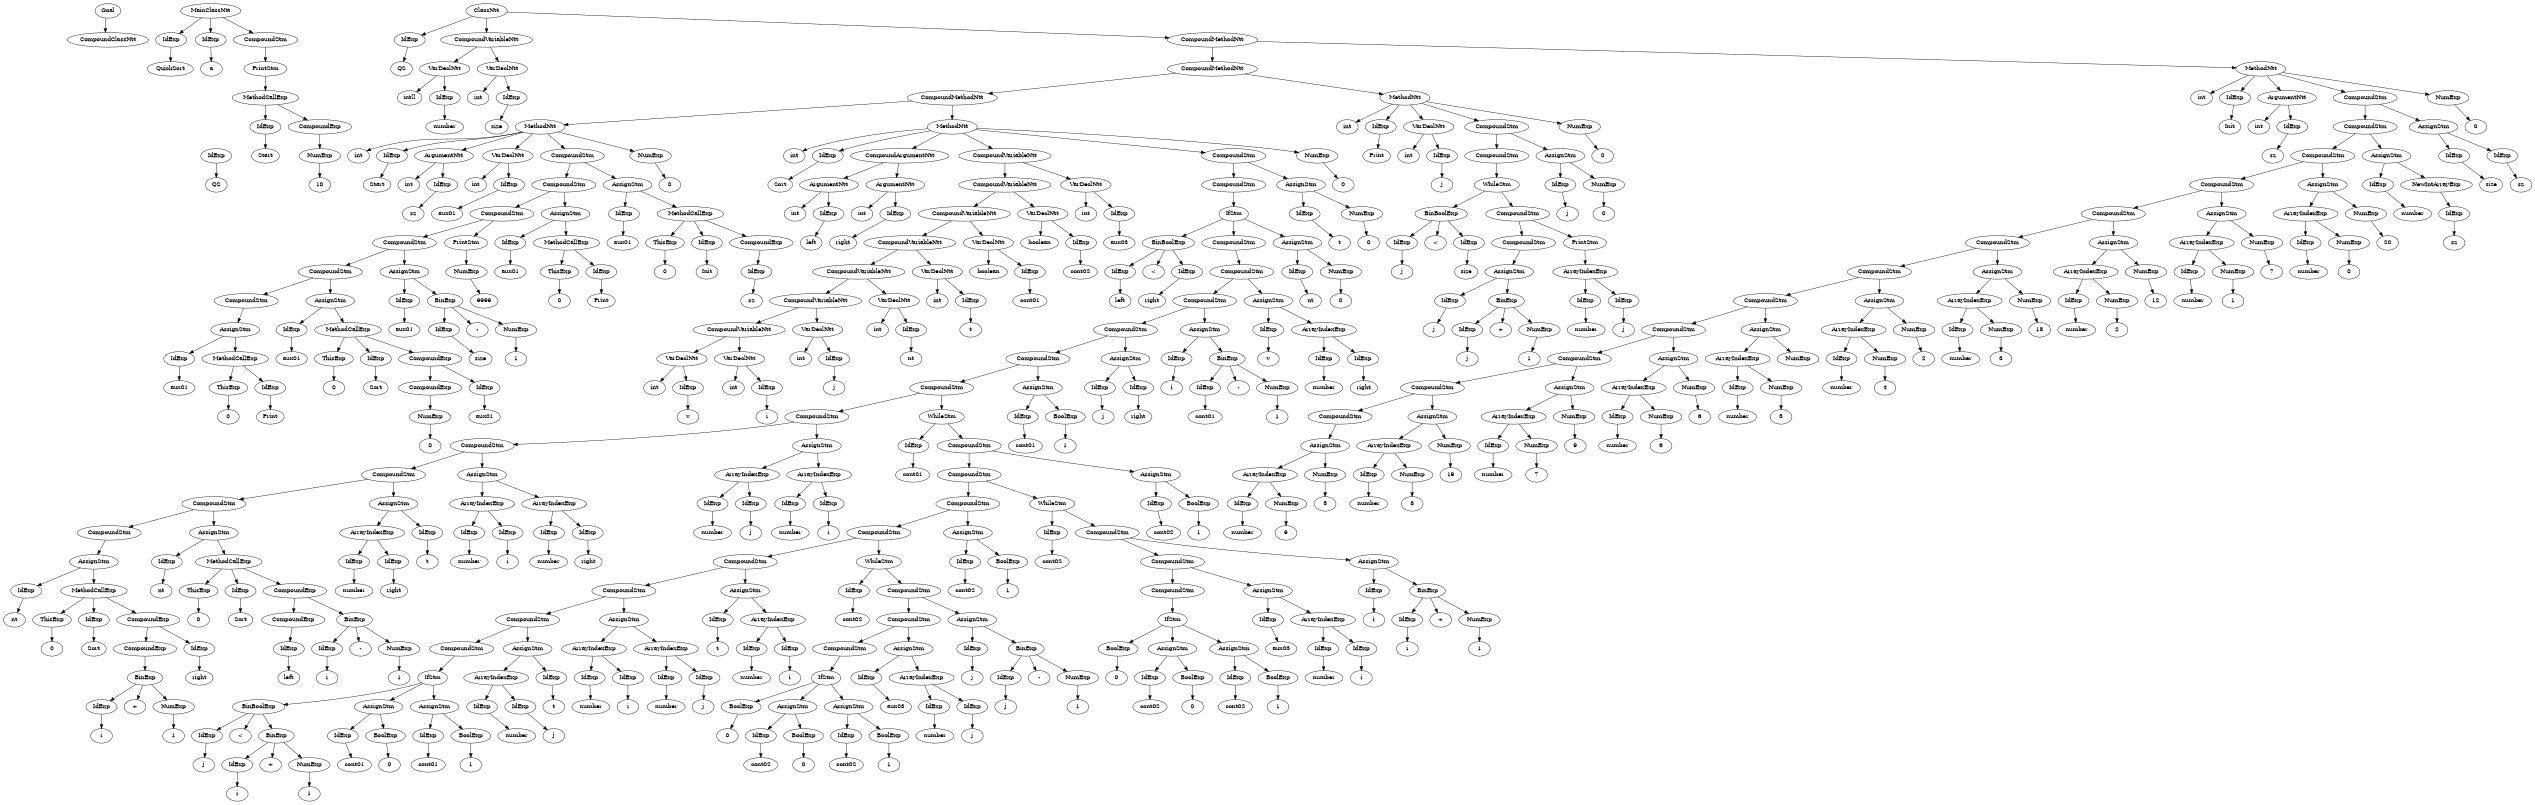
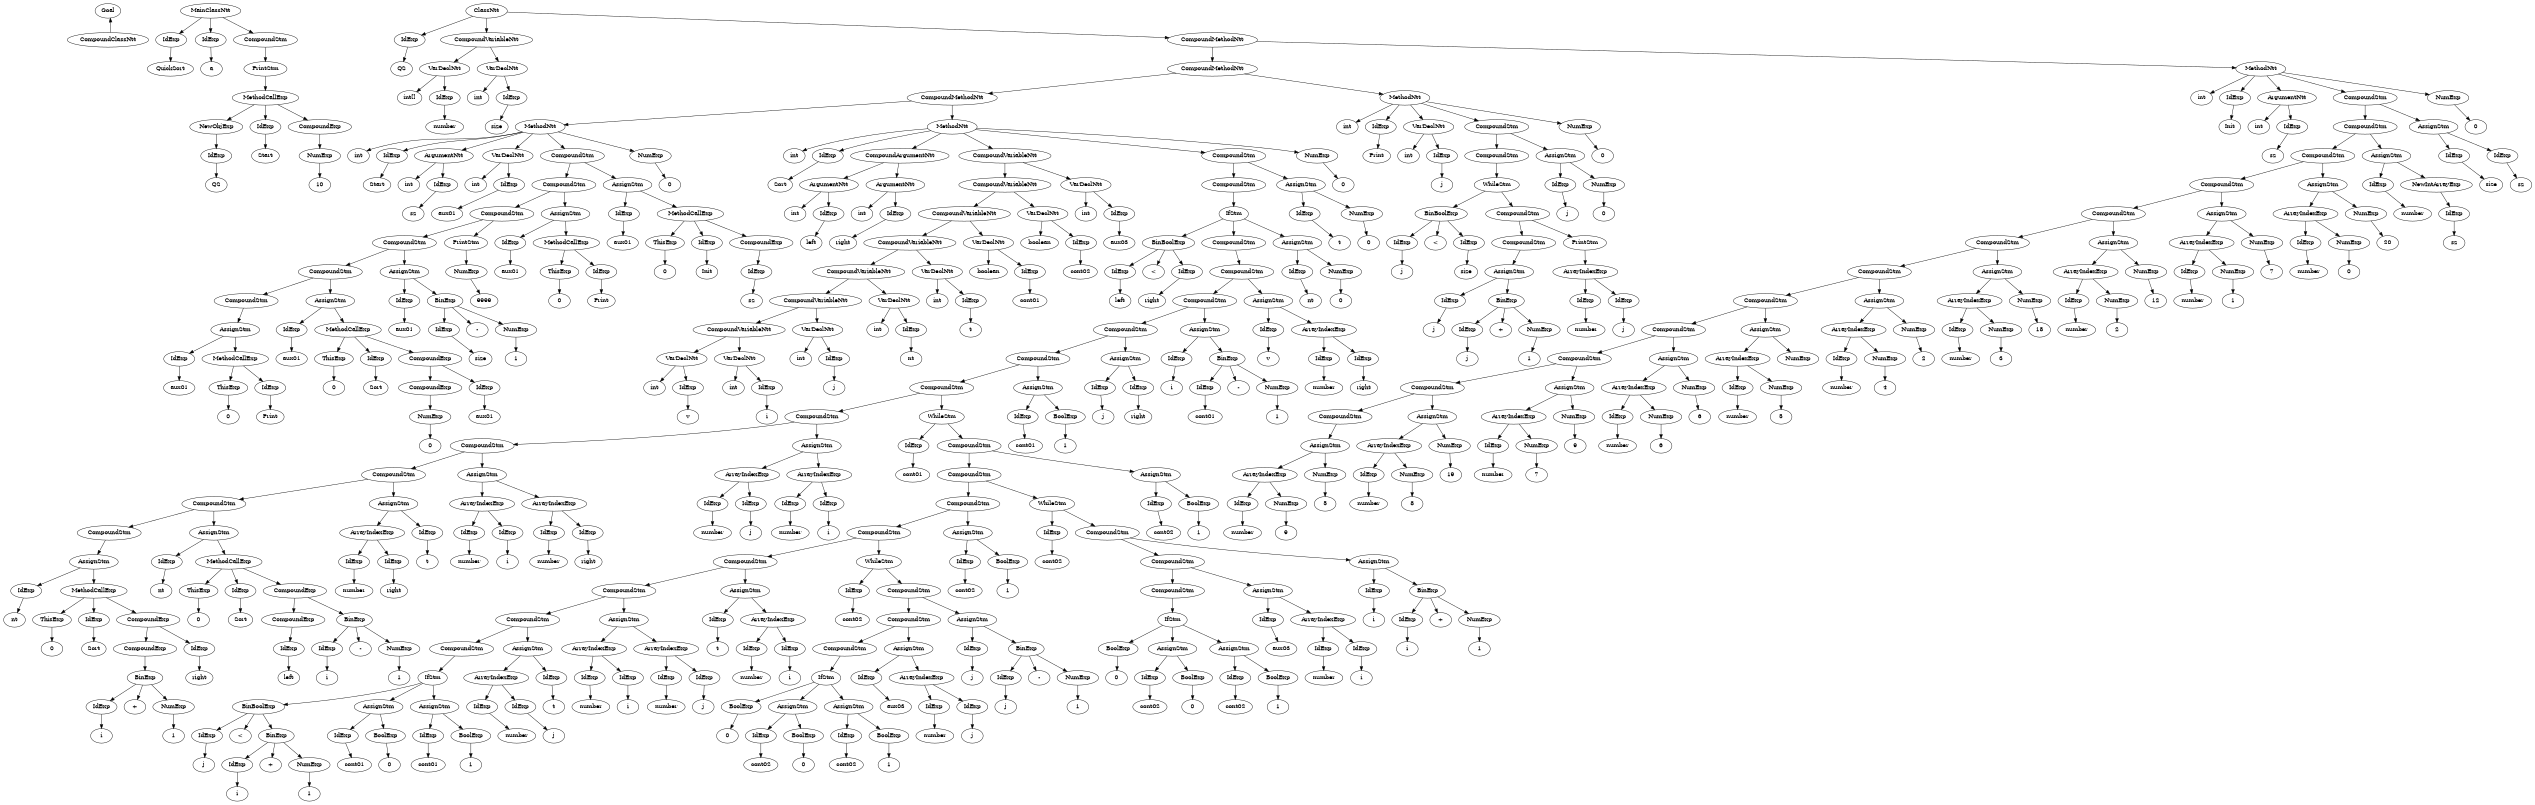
edge "Goal" -> "CompoundClassNtt": reversed
node "NewObjExp": added
